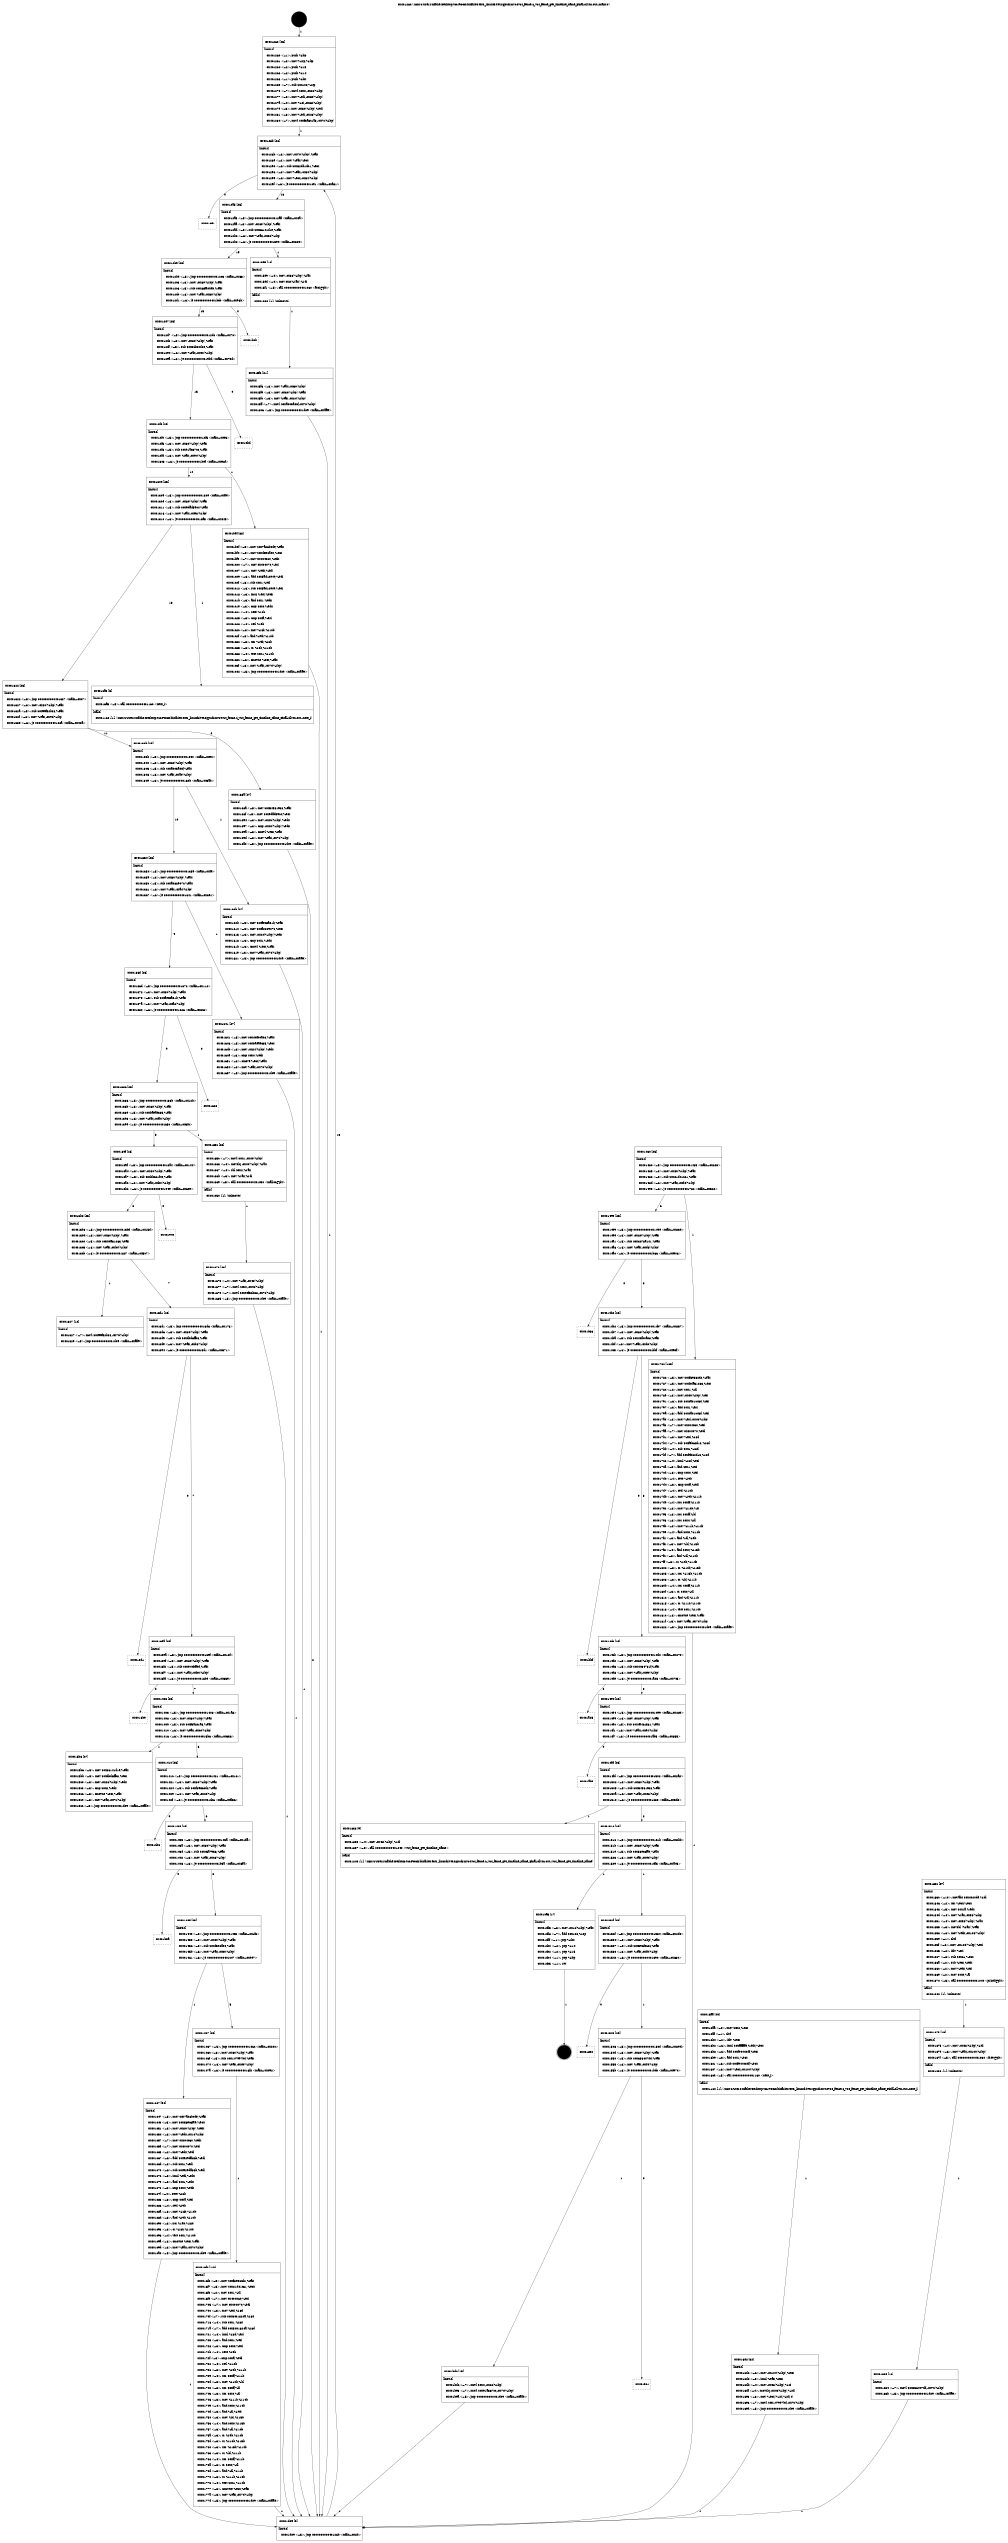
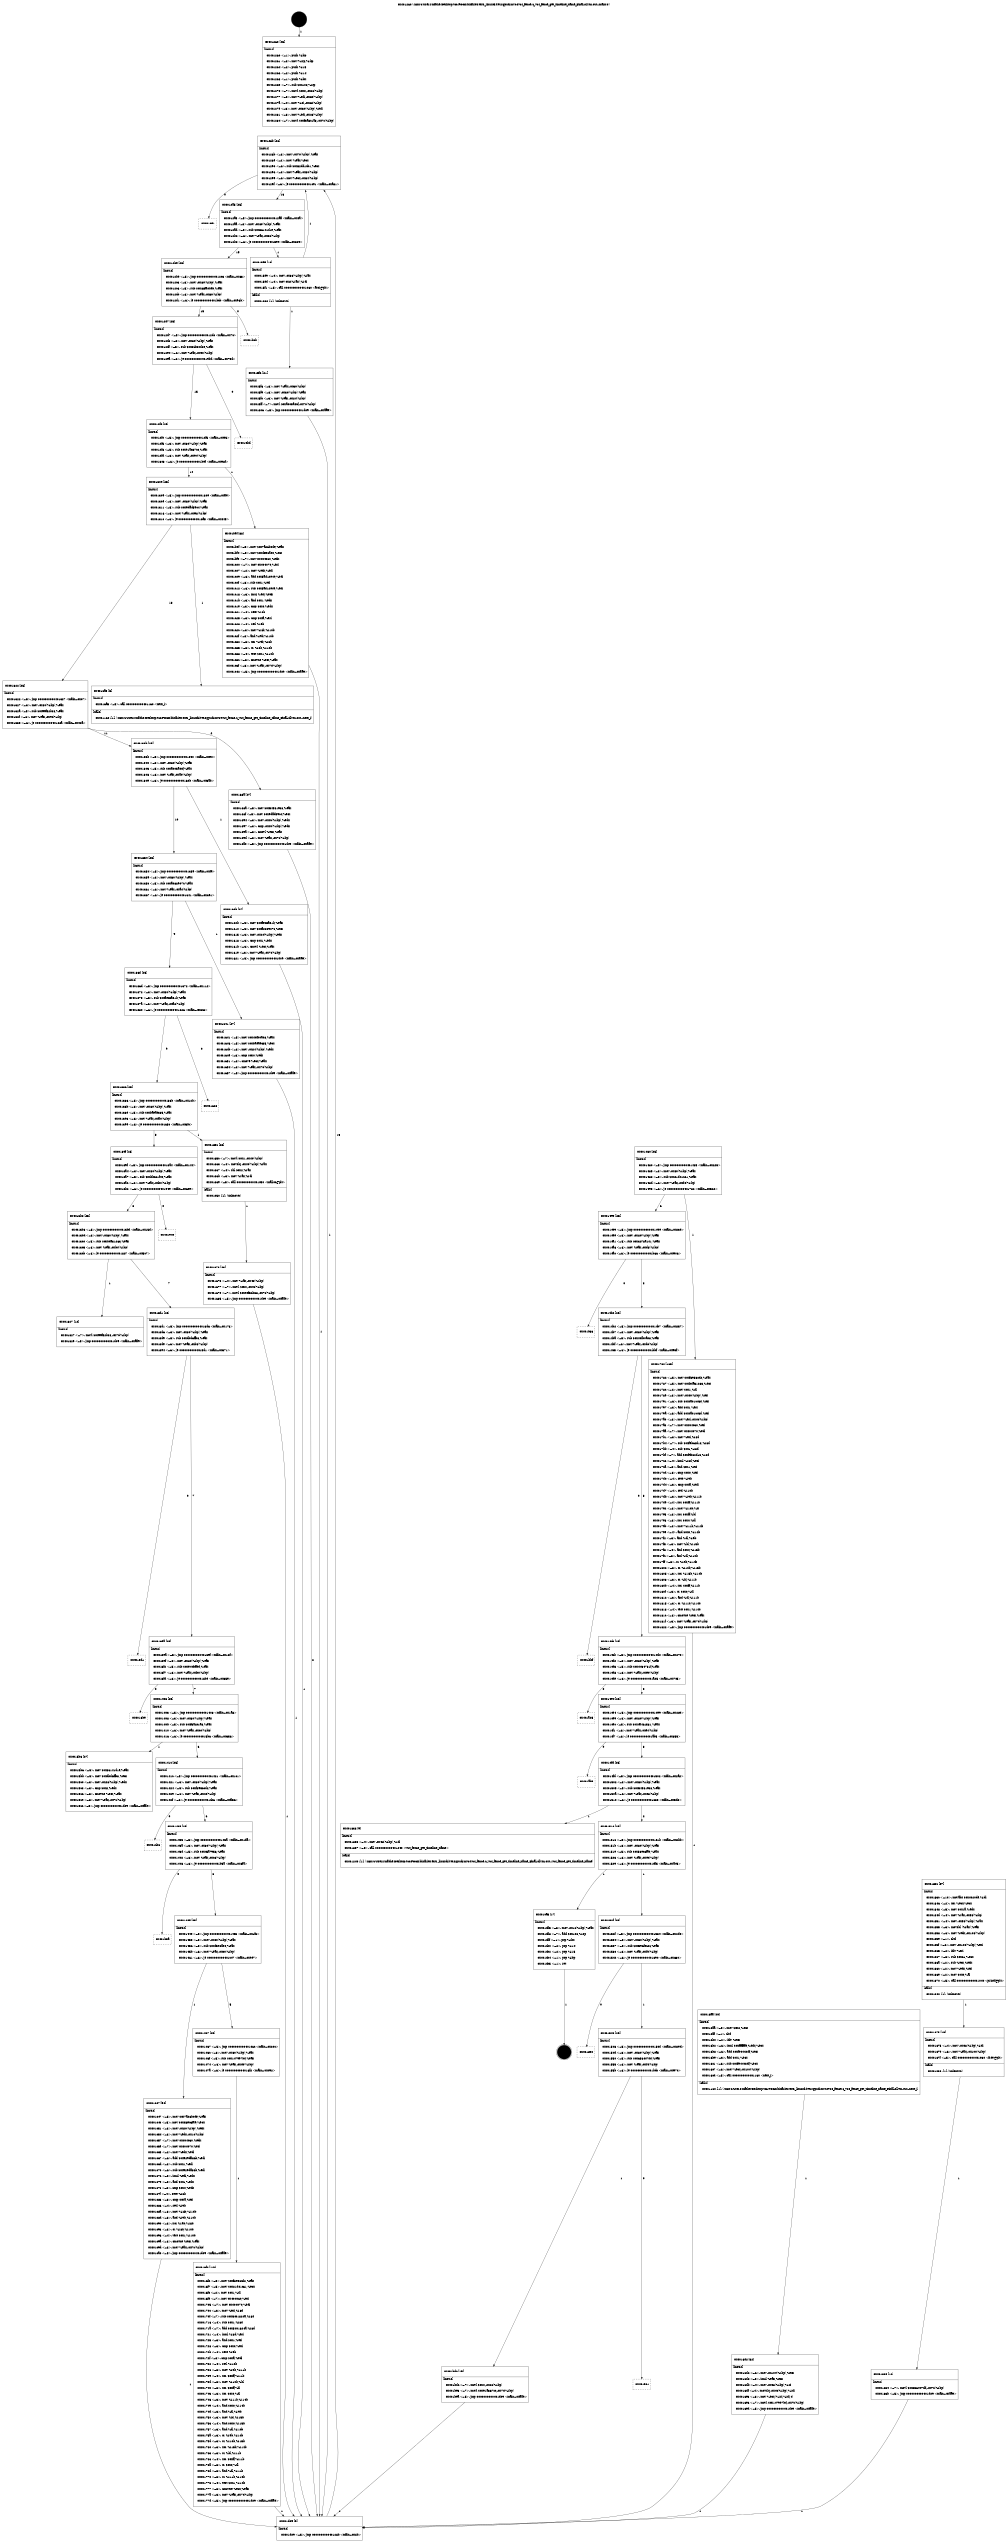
edge "0x401260 [43]" -> "0x40128b [26]": now "0x4015e9 [13]" -> "0x40128b [26]"
edge "0x4014e4 [25]" -> "0x4014fd [25]": added, label "3"
